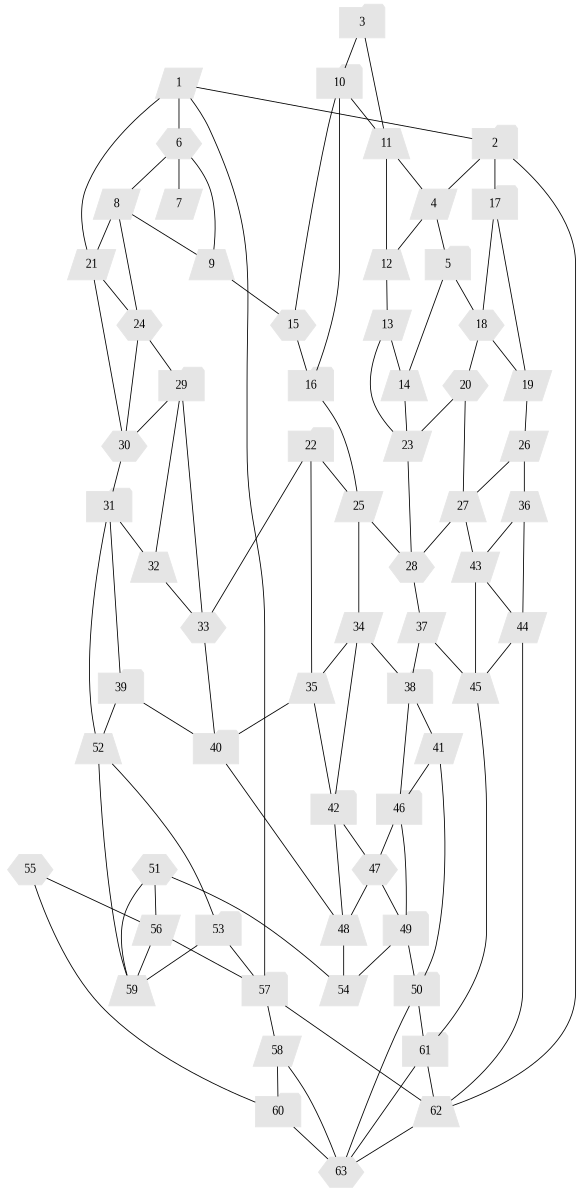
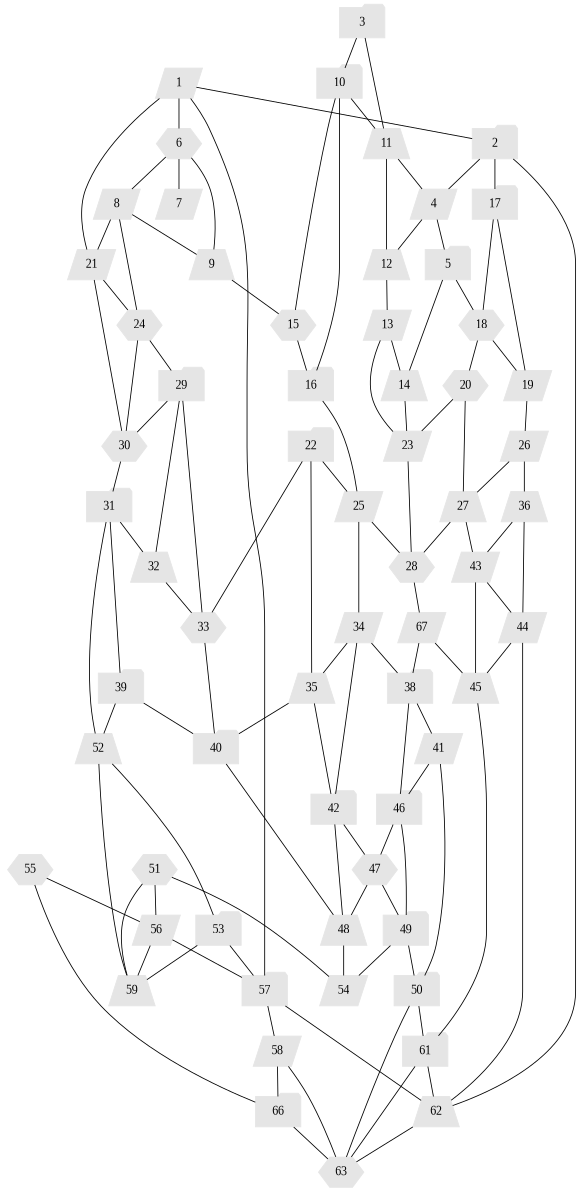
node "37": label "37" -> "67"
node "60": label "60" -> "66"
